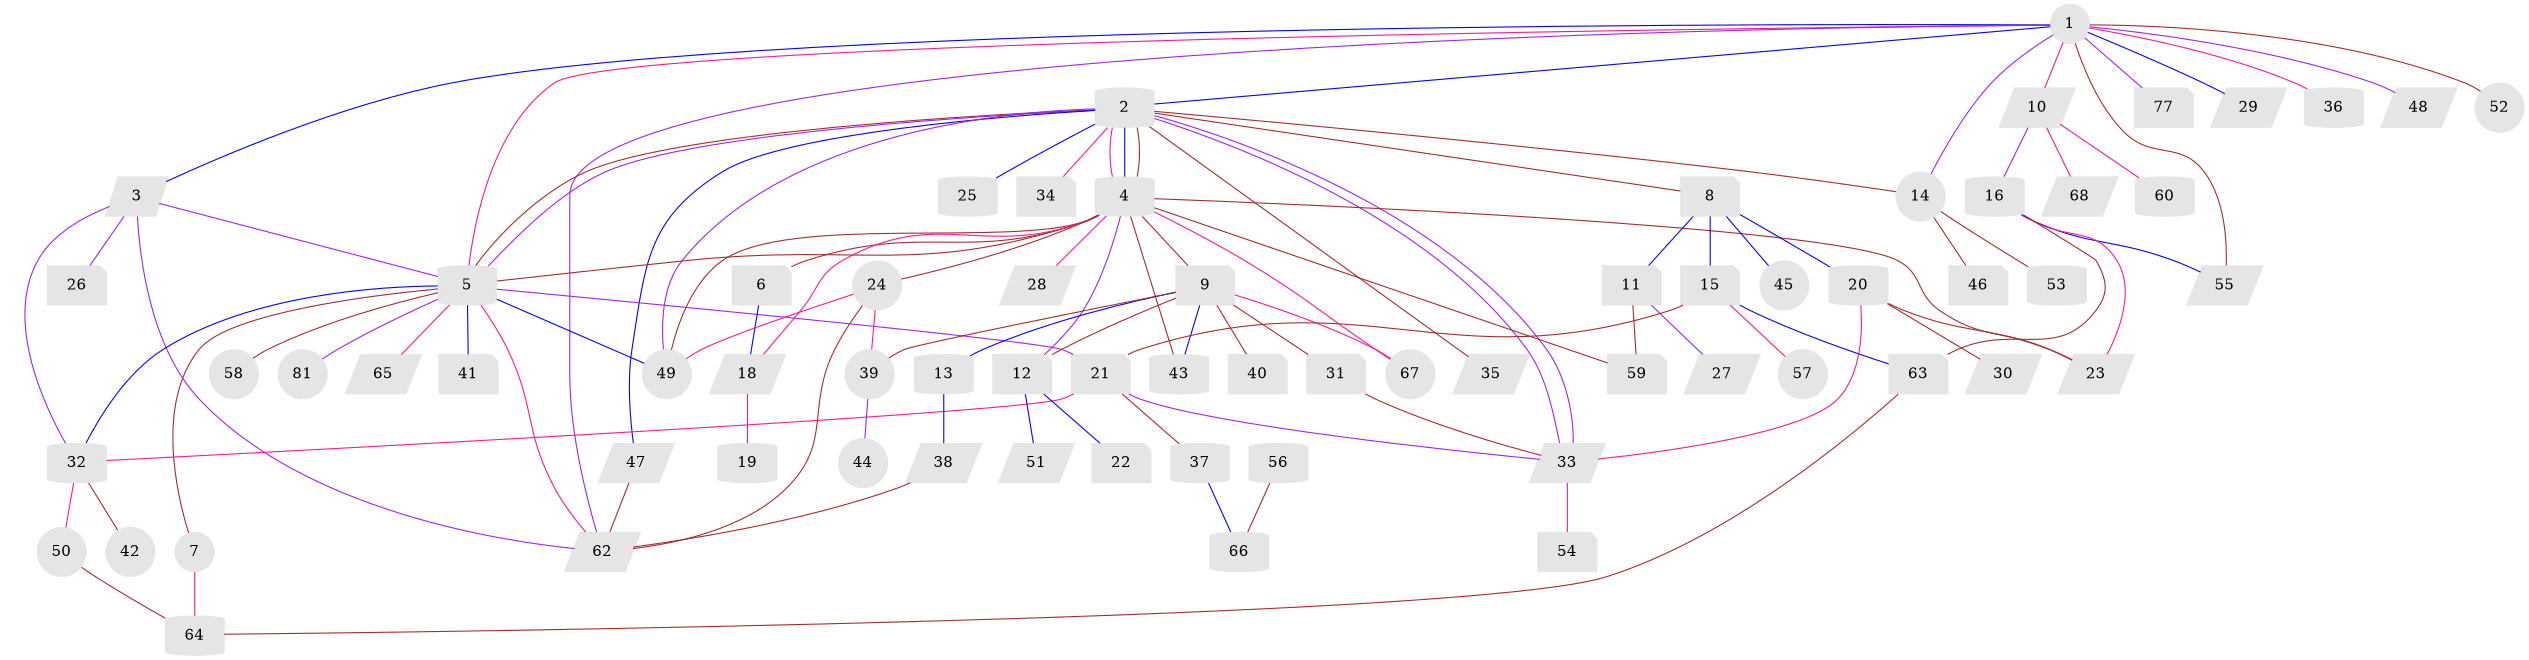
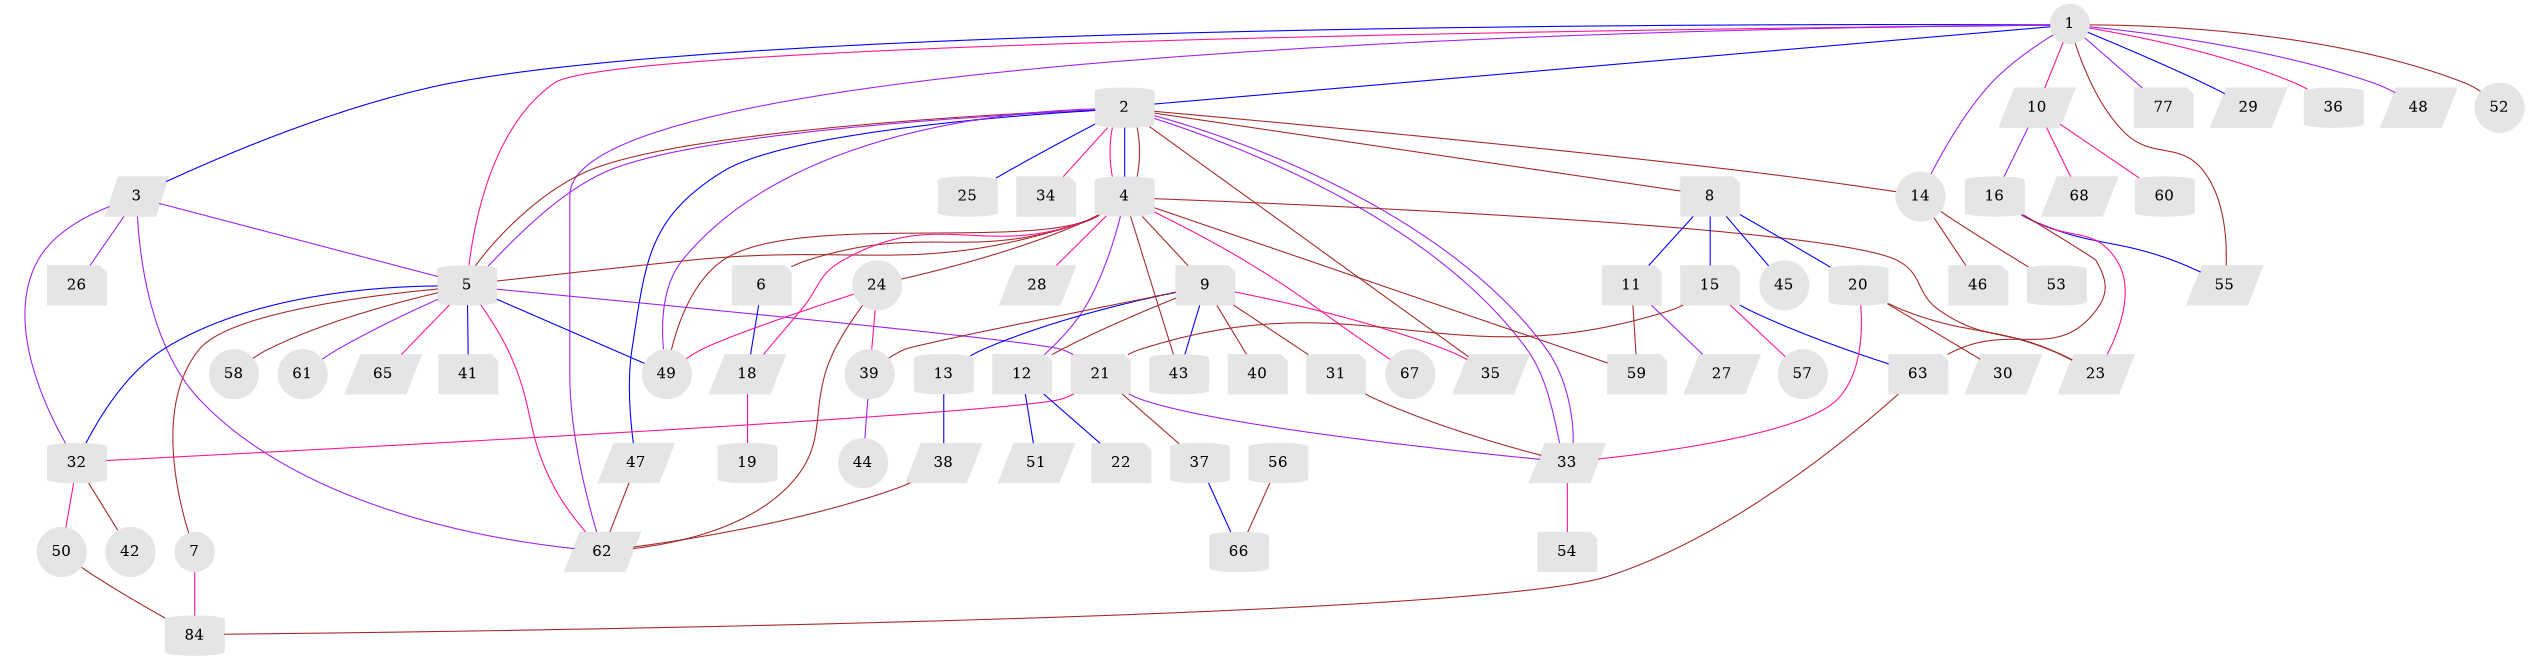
edge "9" -- "67": now "9" -- "35"
node "81": label "81" -> "61"
node "64": label "64" -> "84"
